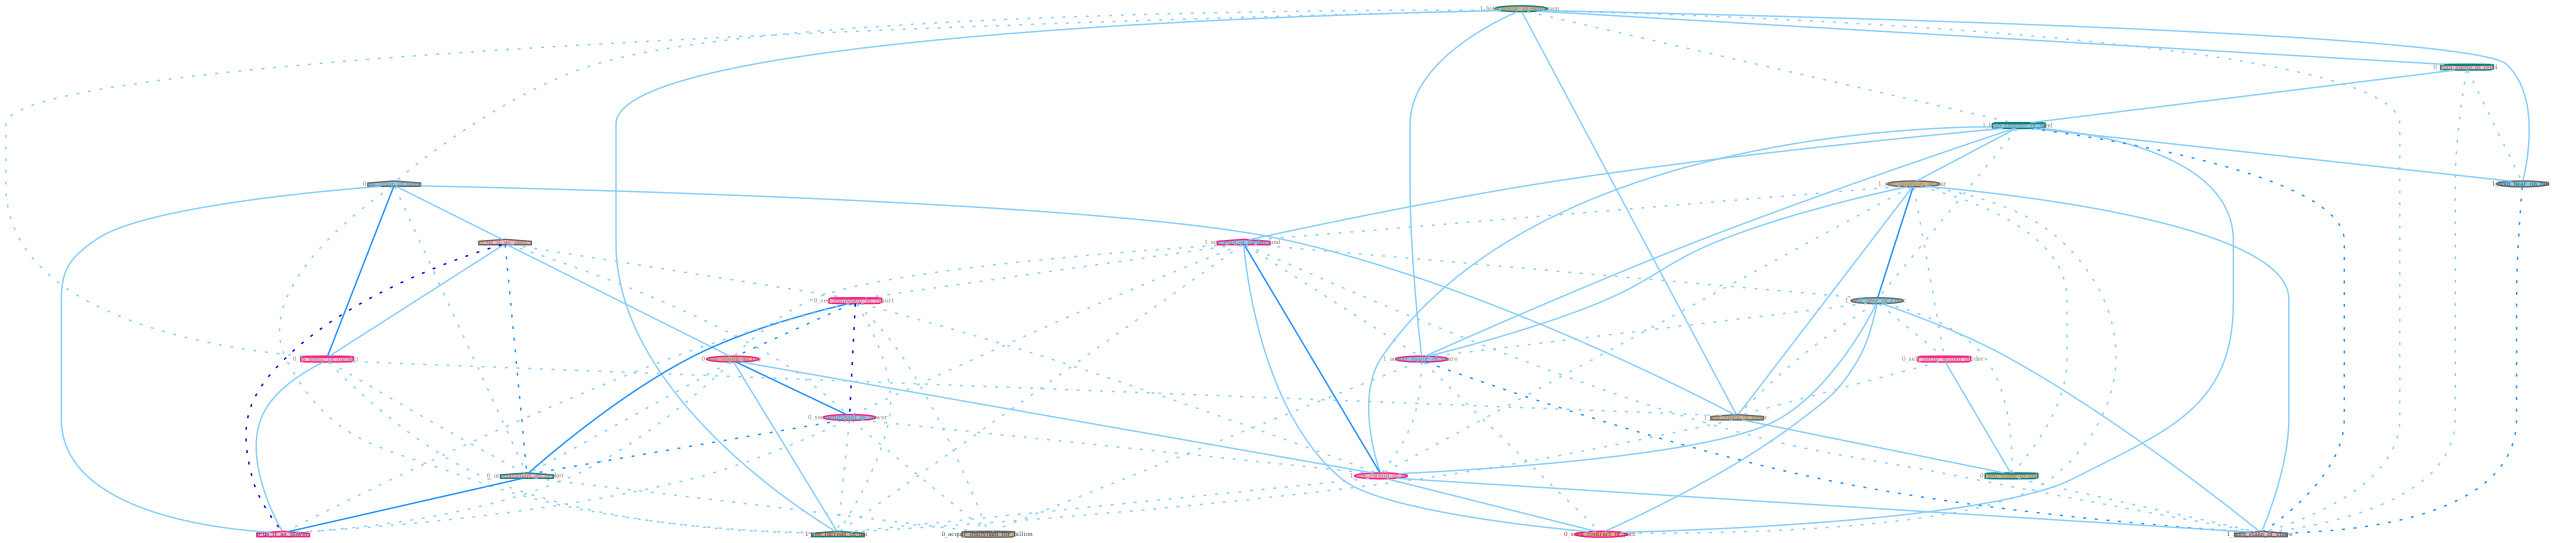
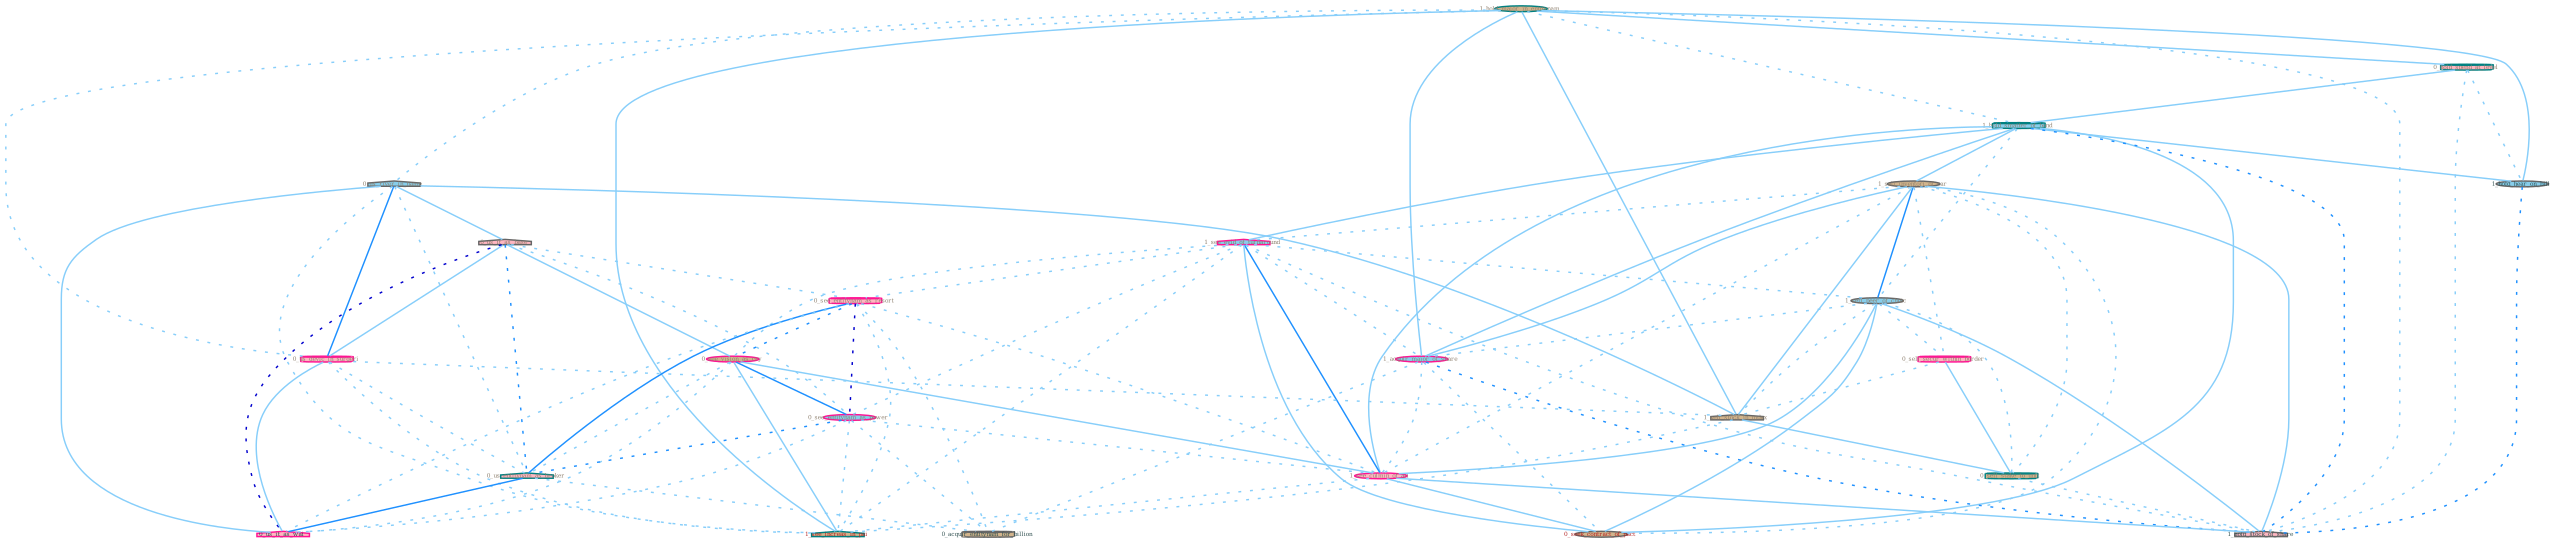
node "0_us_it_as_power": label "0_us_it_as_power" -> "0_us_it_as_wai"
node "0_seek_contract_of_pact": color deeppink -> gray40
node "1_hold_stake_of_share": label "1_hold_stake_of_share" -> "1_hold_stock_of_share"
